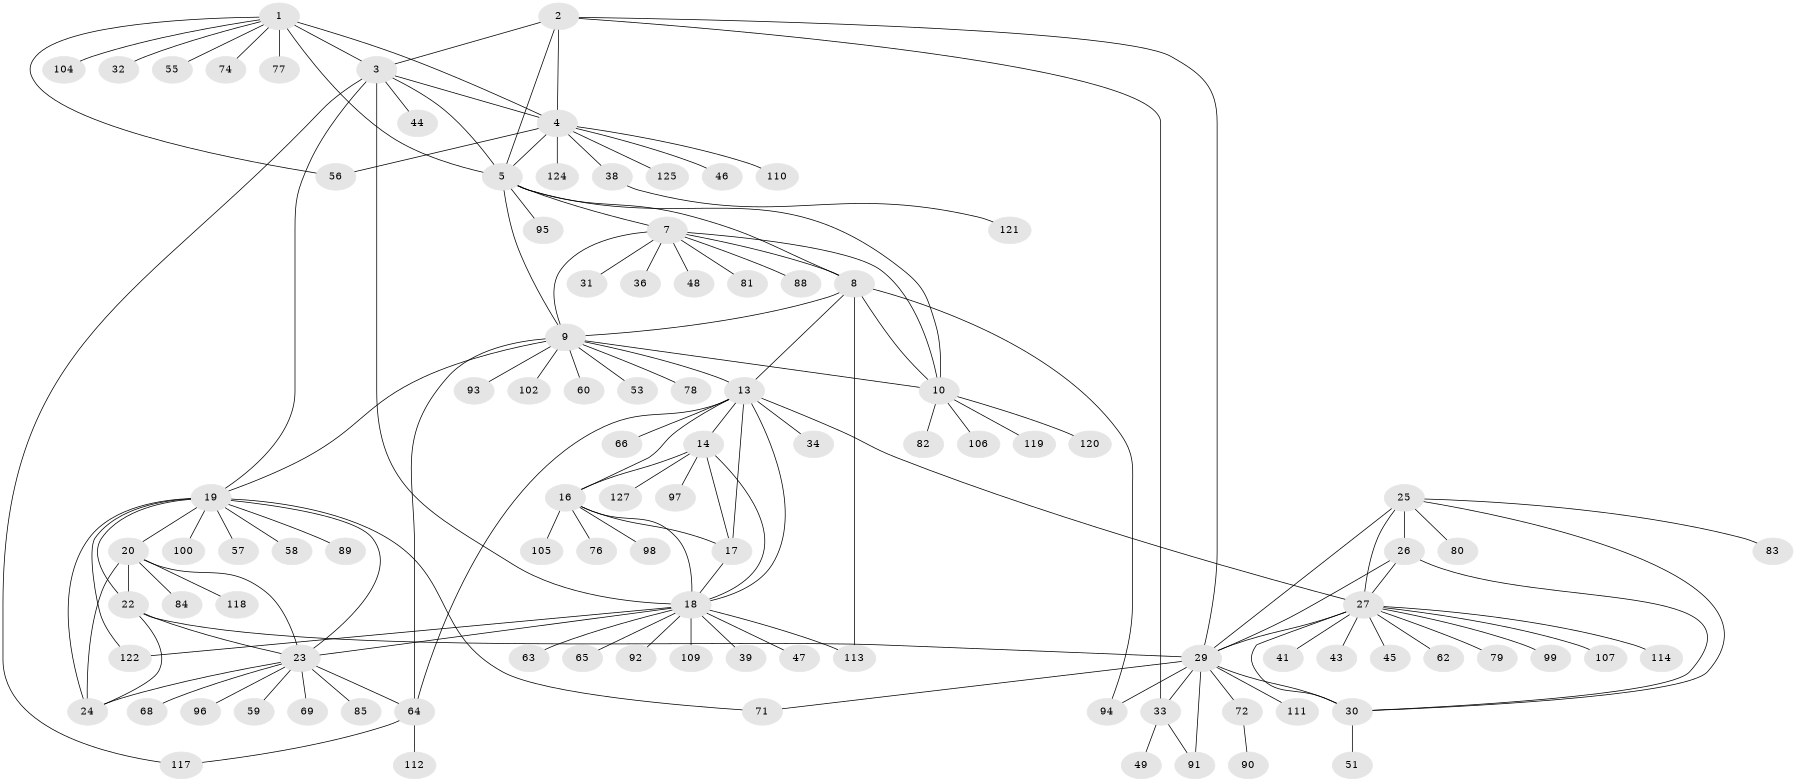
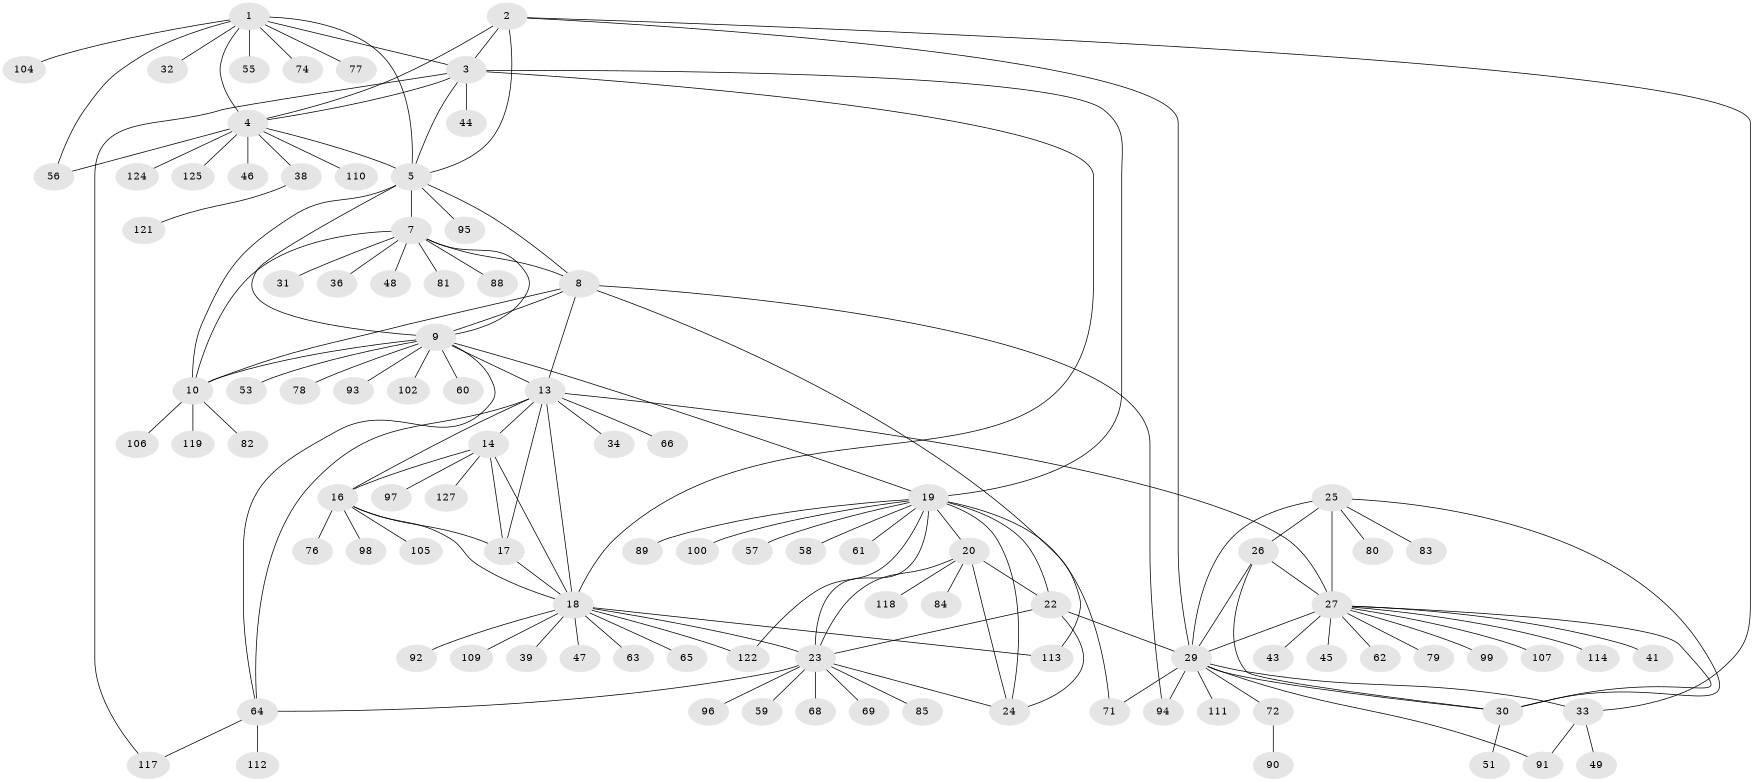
node "120": removed
node "61": added
